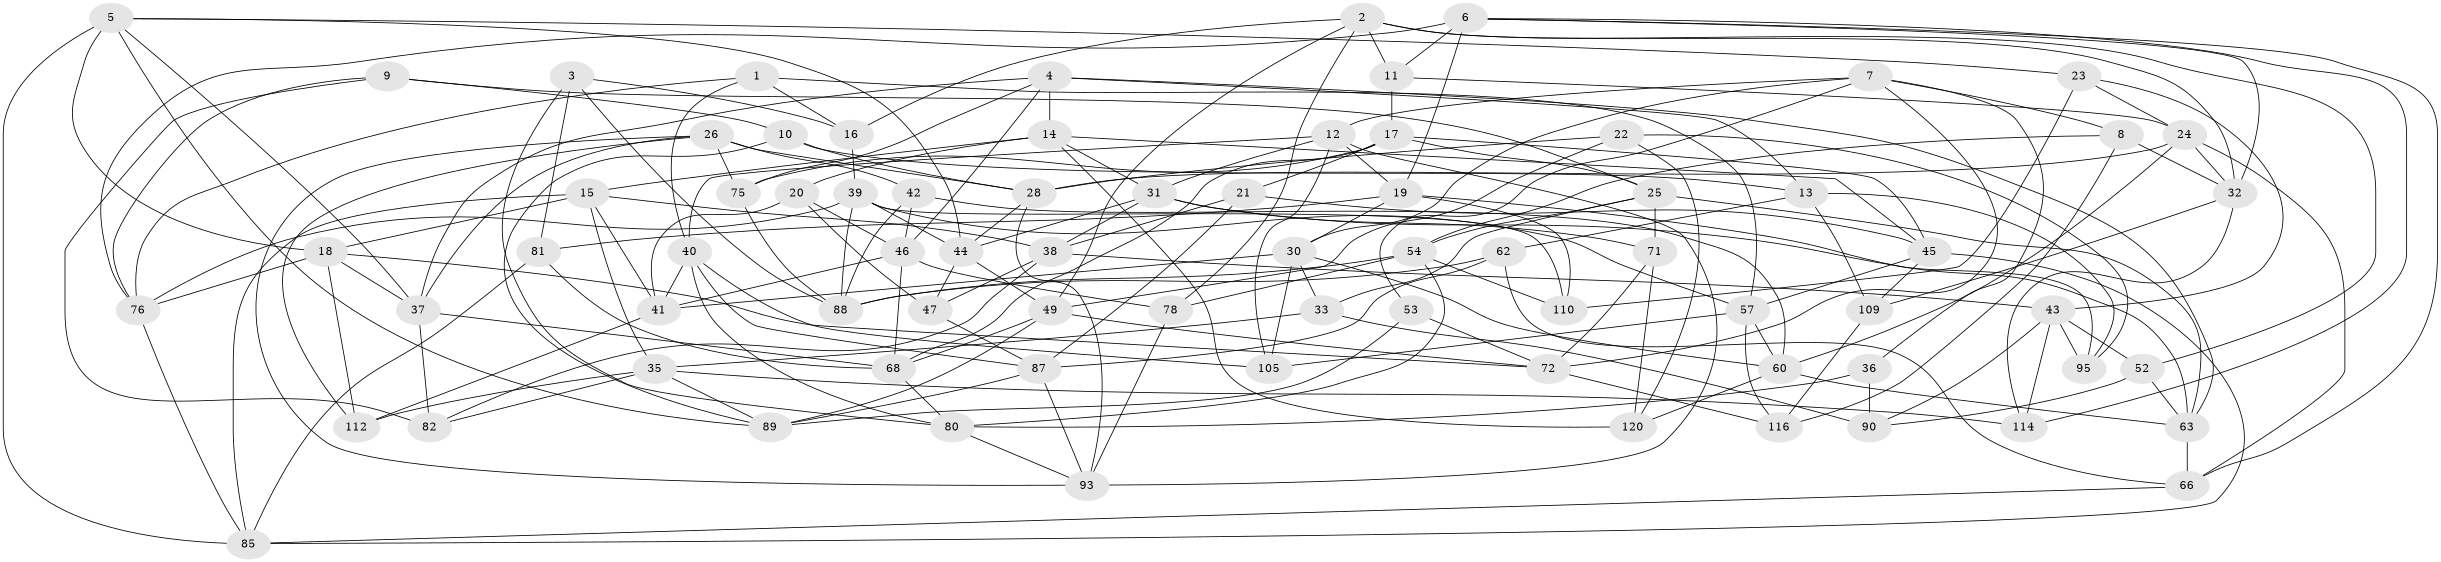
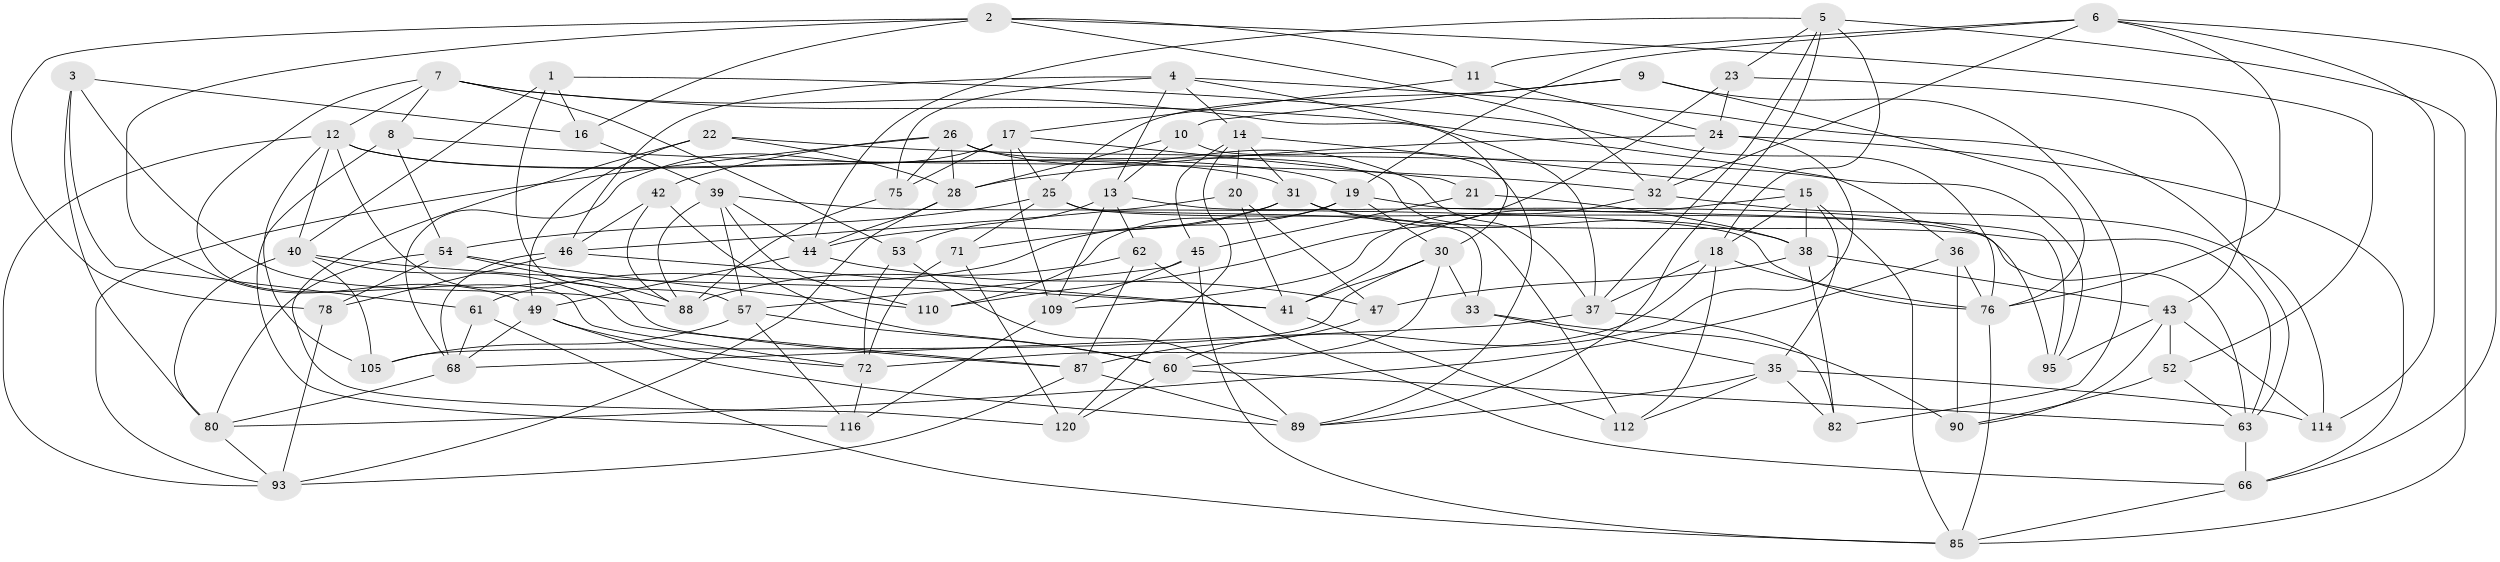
edge "17" -- "45": now "17" -- "109"
edge "13" -- "53": added
node "81": label "81" -> "61"
edge "36" -- "76": added
edge "21" -- "87": now "12" -- "87"
